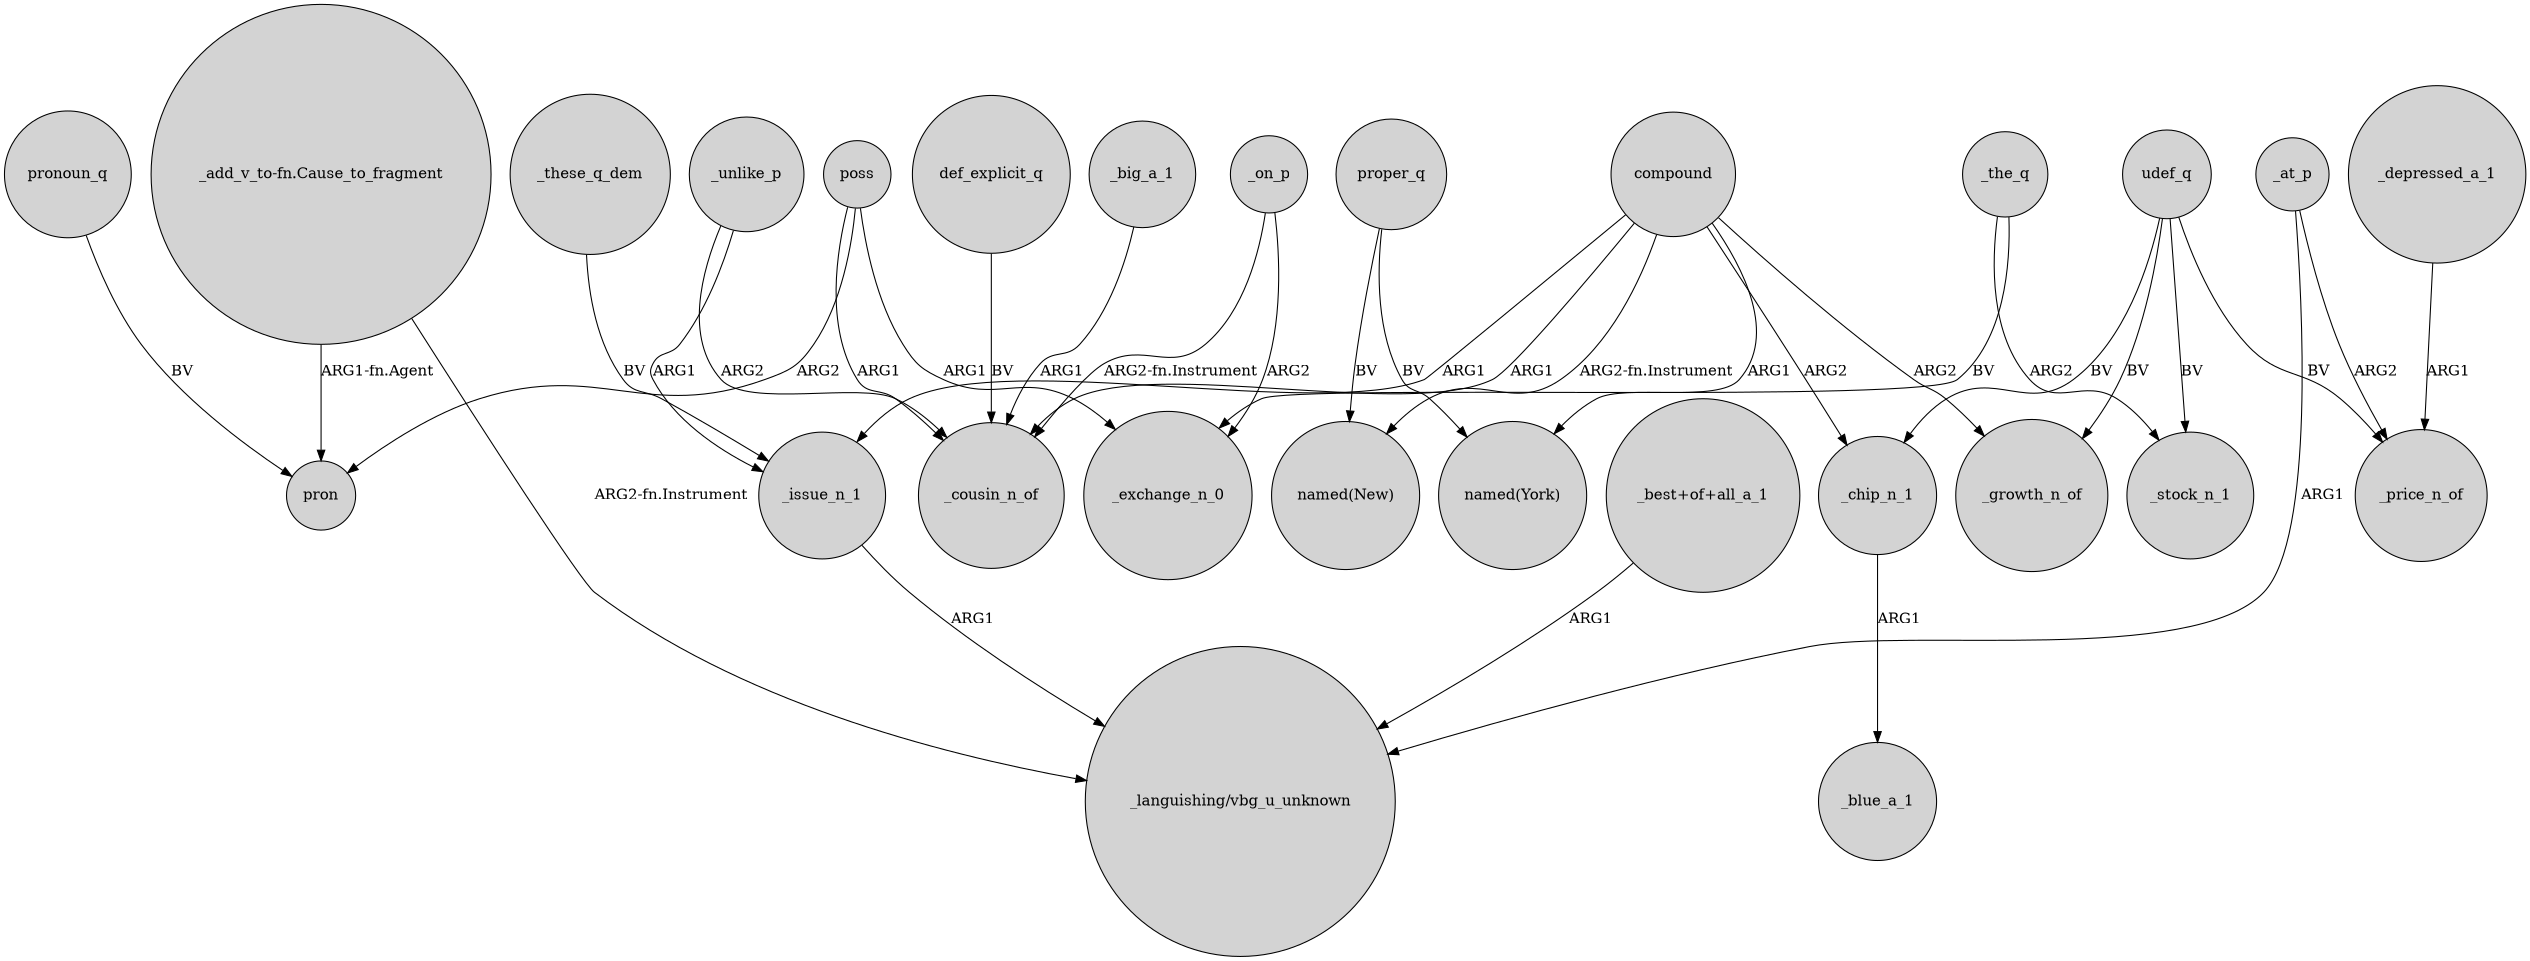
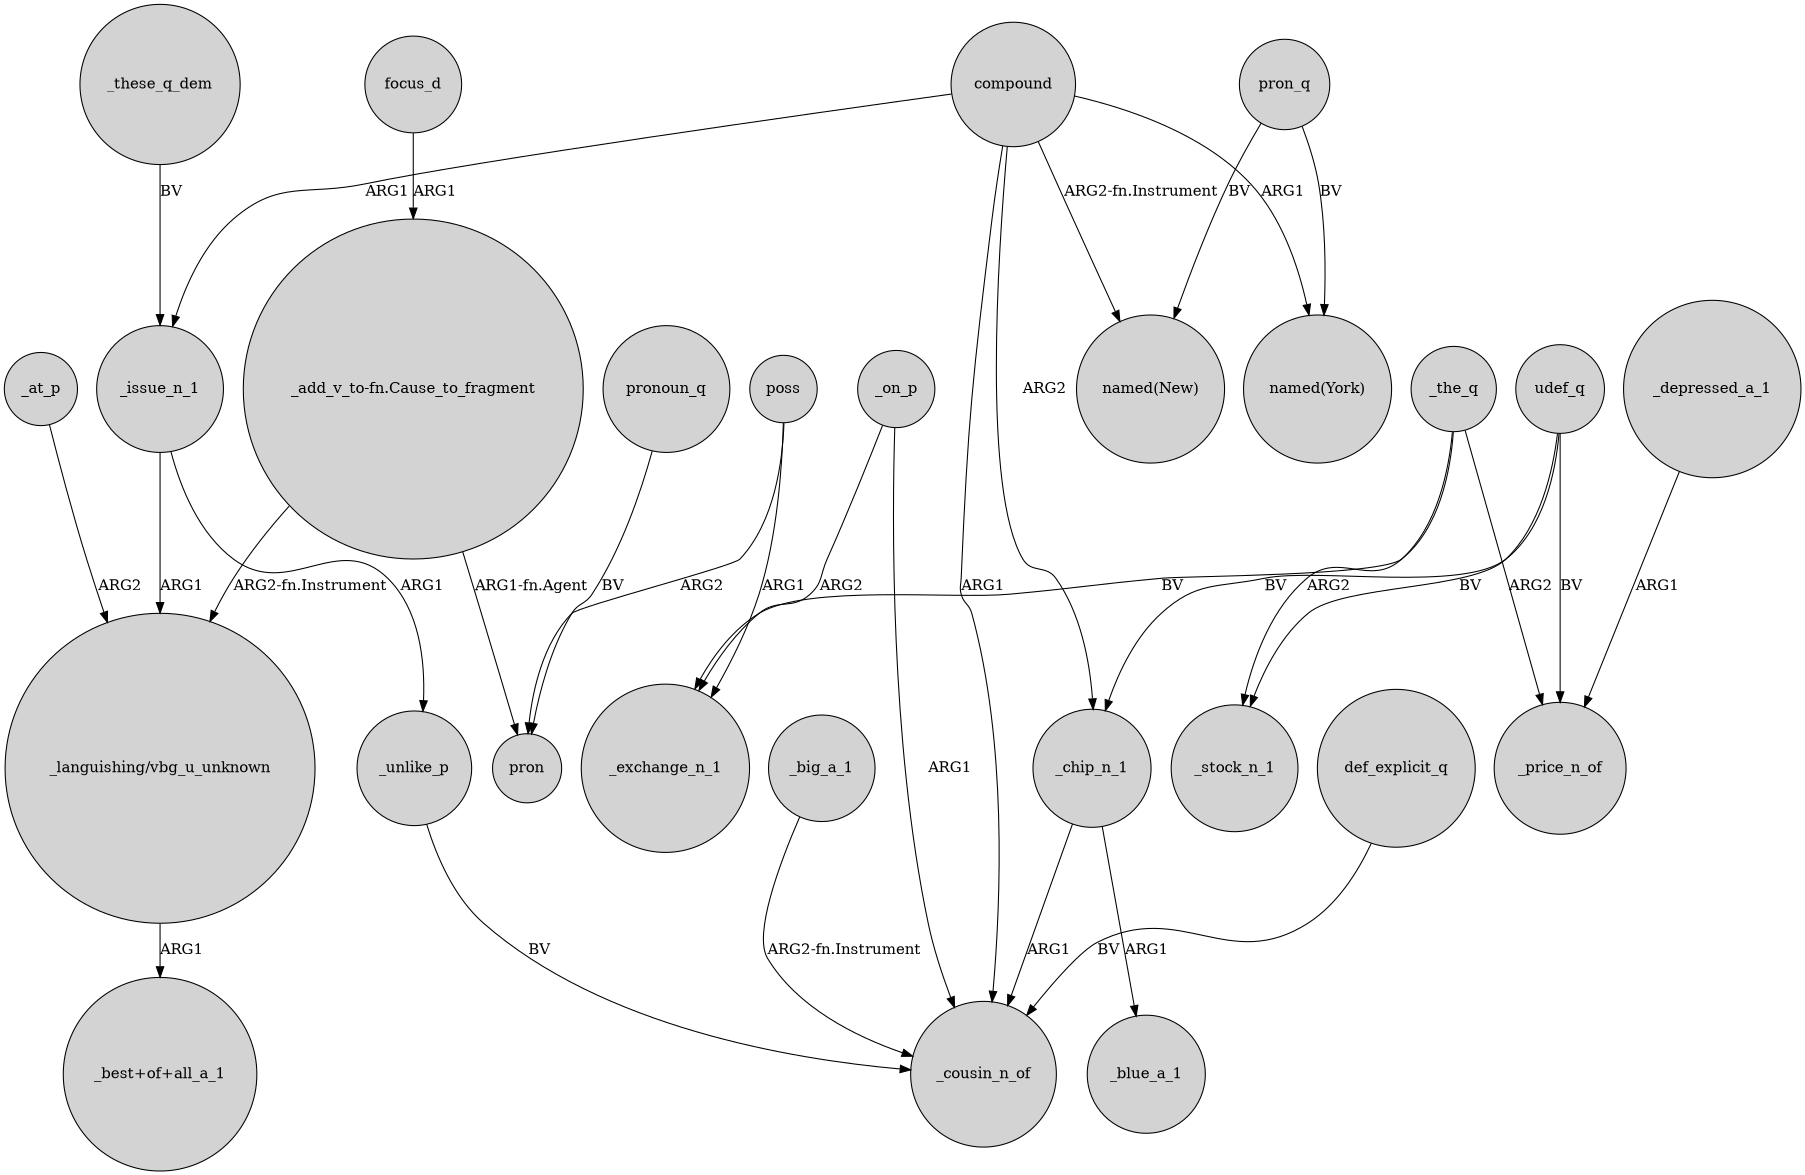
node "focus_d": added
node "proper_q": label "proper_q" -> "pron_q"
edge "_at_p" -> "_price_n_of": now "_the_q" -> "_price_n_of"
edge "poss" -> "_cousin_n_of": now "_chip_n_1" -> "_cousin_n_of"
edge "_unlike_p" -> "_issue_n_1": reversed
edge "_unlike_p" -> "_cousin_n_of": label "ARG2" -> "BV"
edge "_big_a_1" -> "_cousin_n_of": label "ARG1" -> "ARG2-fn.Instrument"
edge "_on_p" -> "_cousin_n_of": label "ARG2-fn.Instrument" -> "ARG1"
node "_exchange_n_0": label "_exchange_n_0" -> "_exchange_n_1"
node "_growth_n_of": removed
edge "_at_p" -> "_languishing/vbg_u_unknown": label "ARG1" -> "ARG2"
edge "_best+of+all_a_1" -> "_languishing/vbg_u_unknown": reversed
